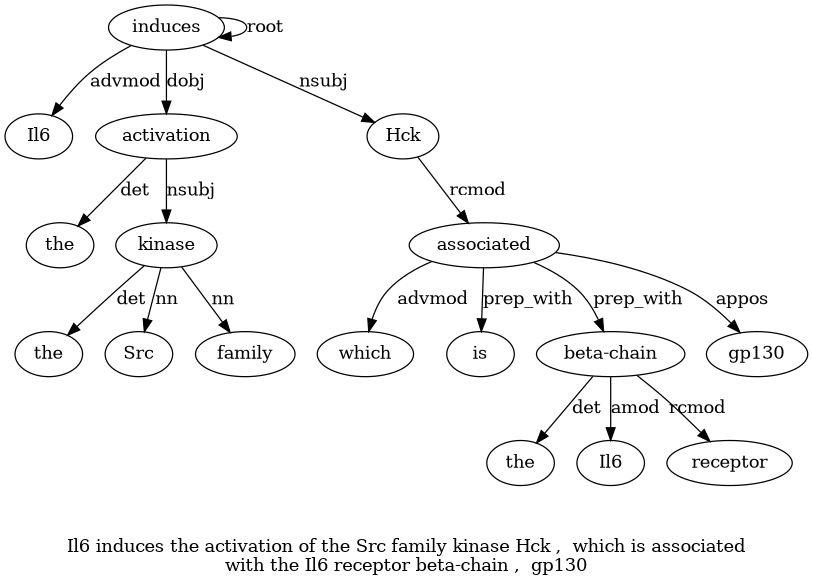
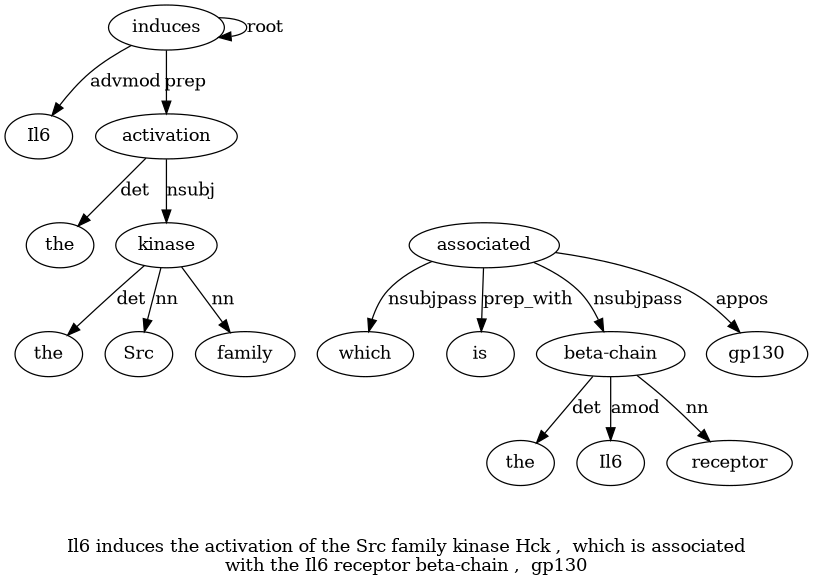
edge "induces" -> "activation": label "dobj" -> "prep"
node "Hck": removed
edge "associated" -> "which": label "advmod" -> "nsubjpass"
edge "associated" -> "beta-chain": label "prep_with" -> "nsubjpass"
edge "beta-chain" -> "receptor": label "rcmod" -> "nn"
